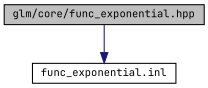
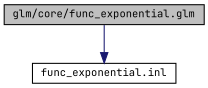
node "glm/core/func_exponential.hpp": label "glm/core/func_exponential.hpp" -> "glm/core/func_exponential.glm"
